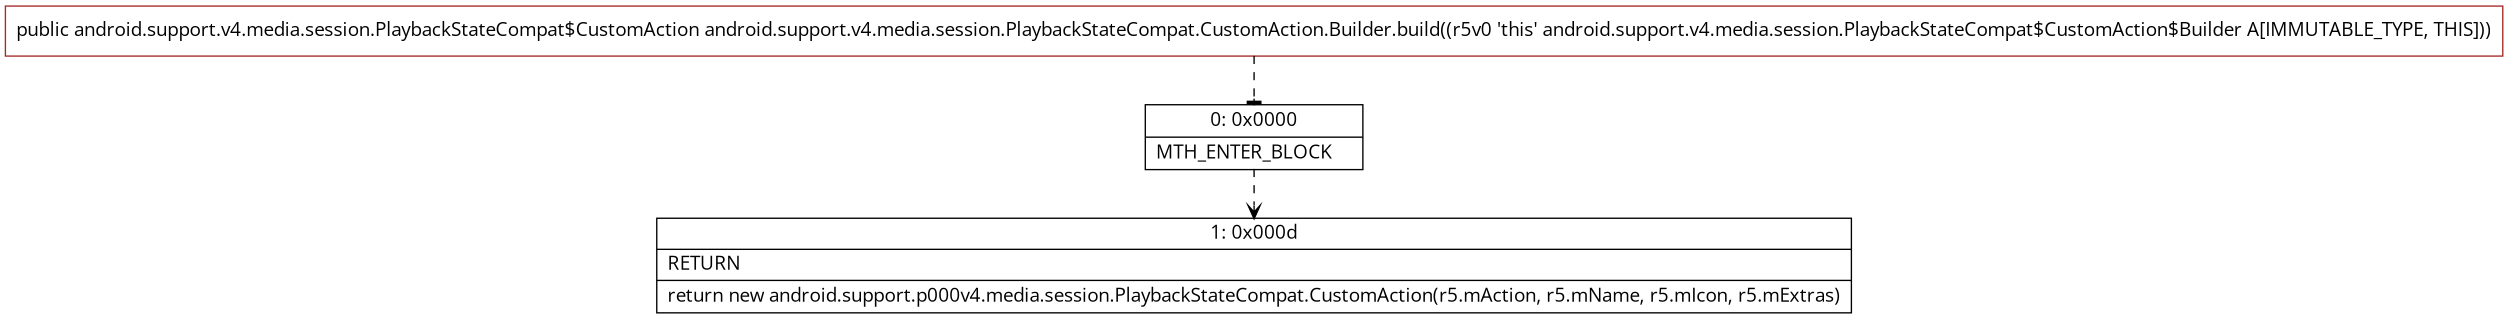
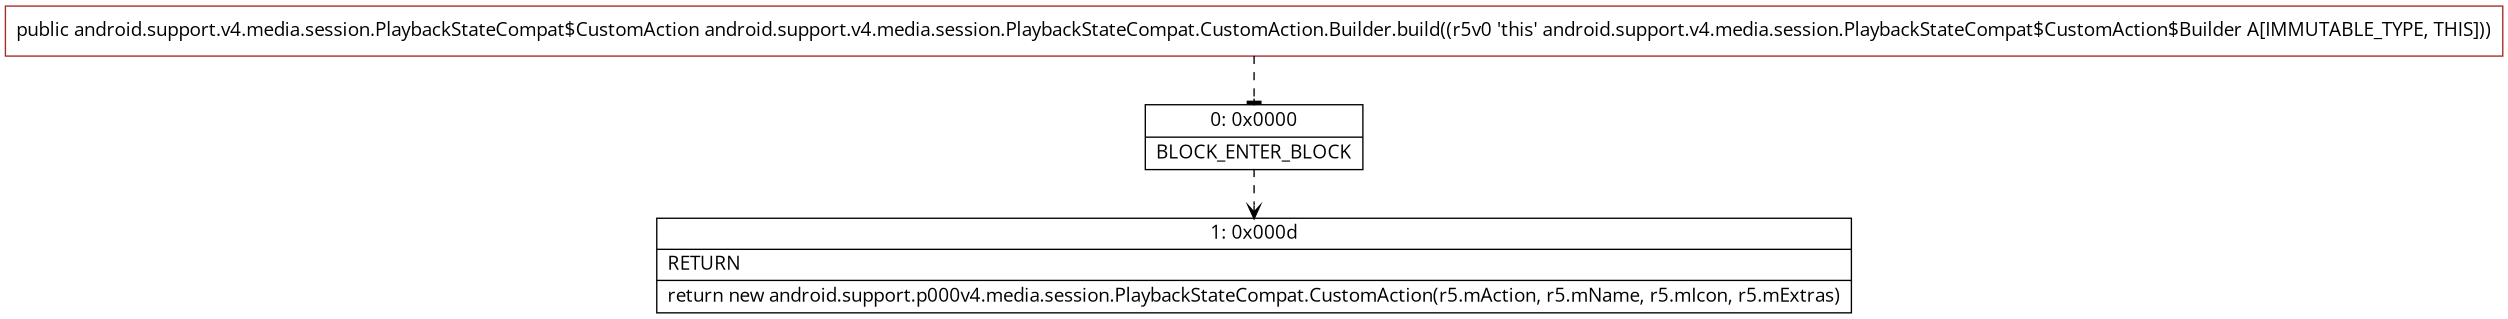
node "0: 0x0000": text "MTH_ENTER_BLOCK" -> "BLOCK_ENTER_BLOCK"
